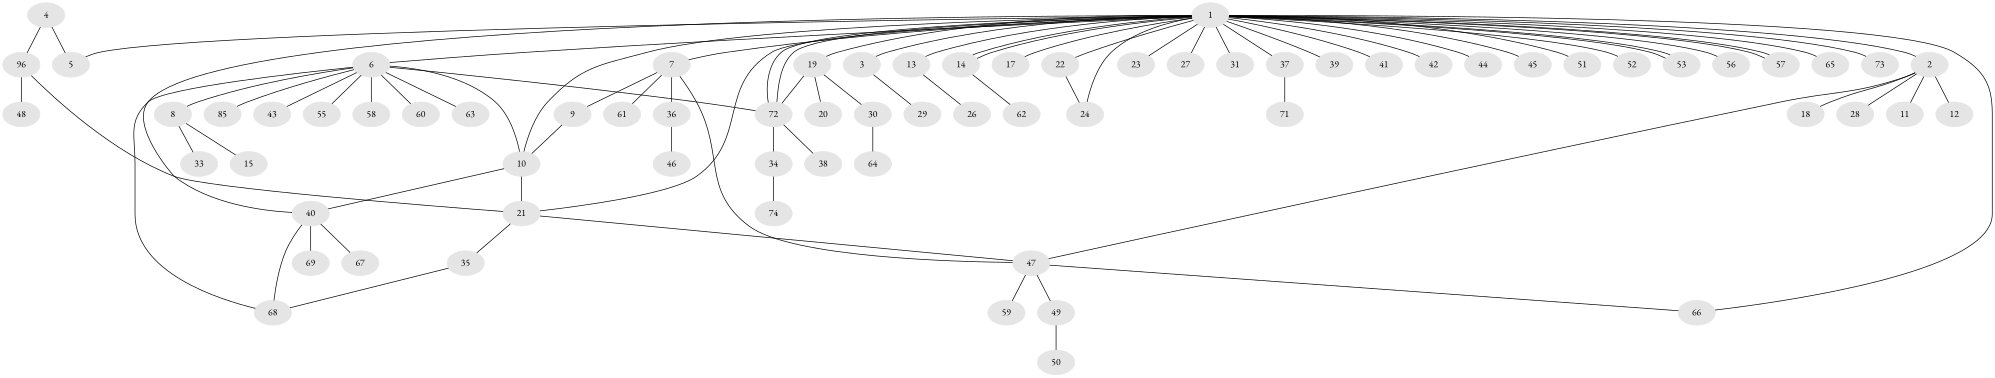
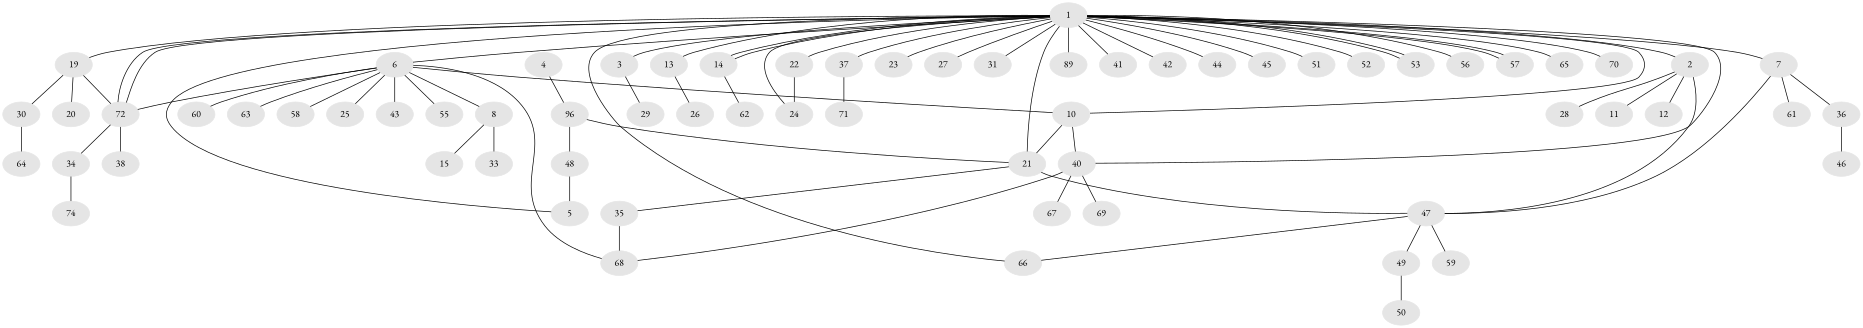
edge "4" -- "5": now "48" -- "5"
node "17": removed
node "39": label "39" -> "89"
node "73": label "73" -> "70"
node "85": label "85" -> "25"
node "9": removed
node "18": removed
